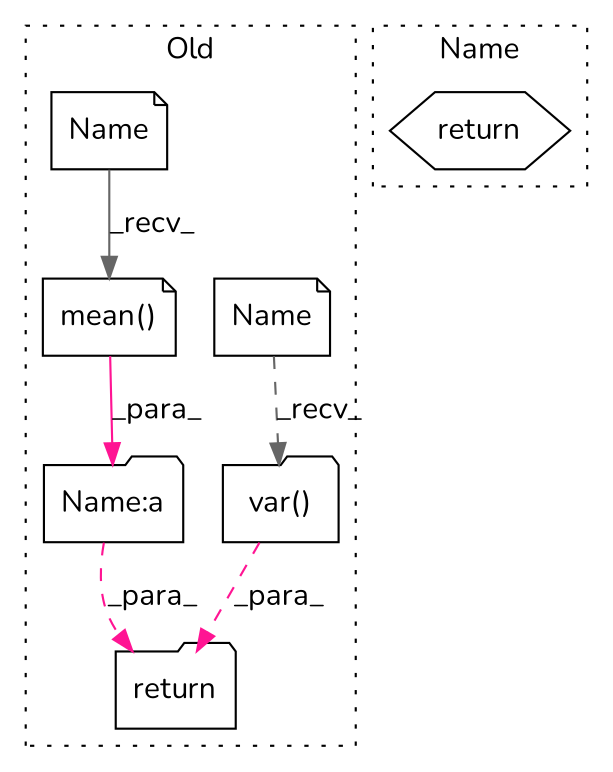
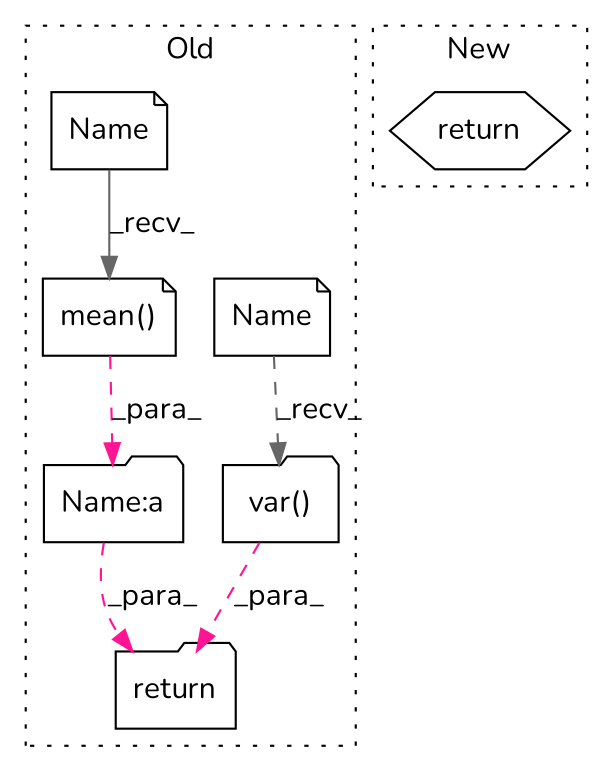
cluster "Name": label "Name" -> "New"
edge "mean()" -> "Name:a": style solid -> dashed
